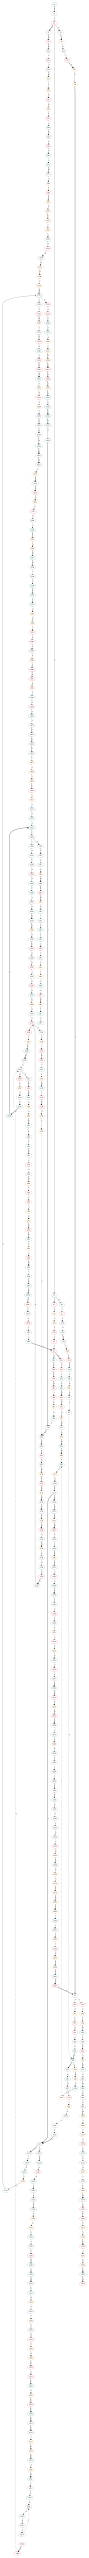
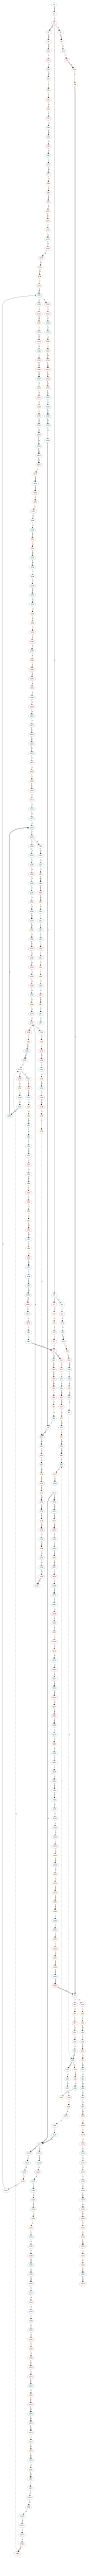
edge "S106" -> "S111": removed, label "C"
edge "S377" -> "S359": now "S377" -> "S382"
